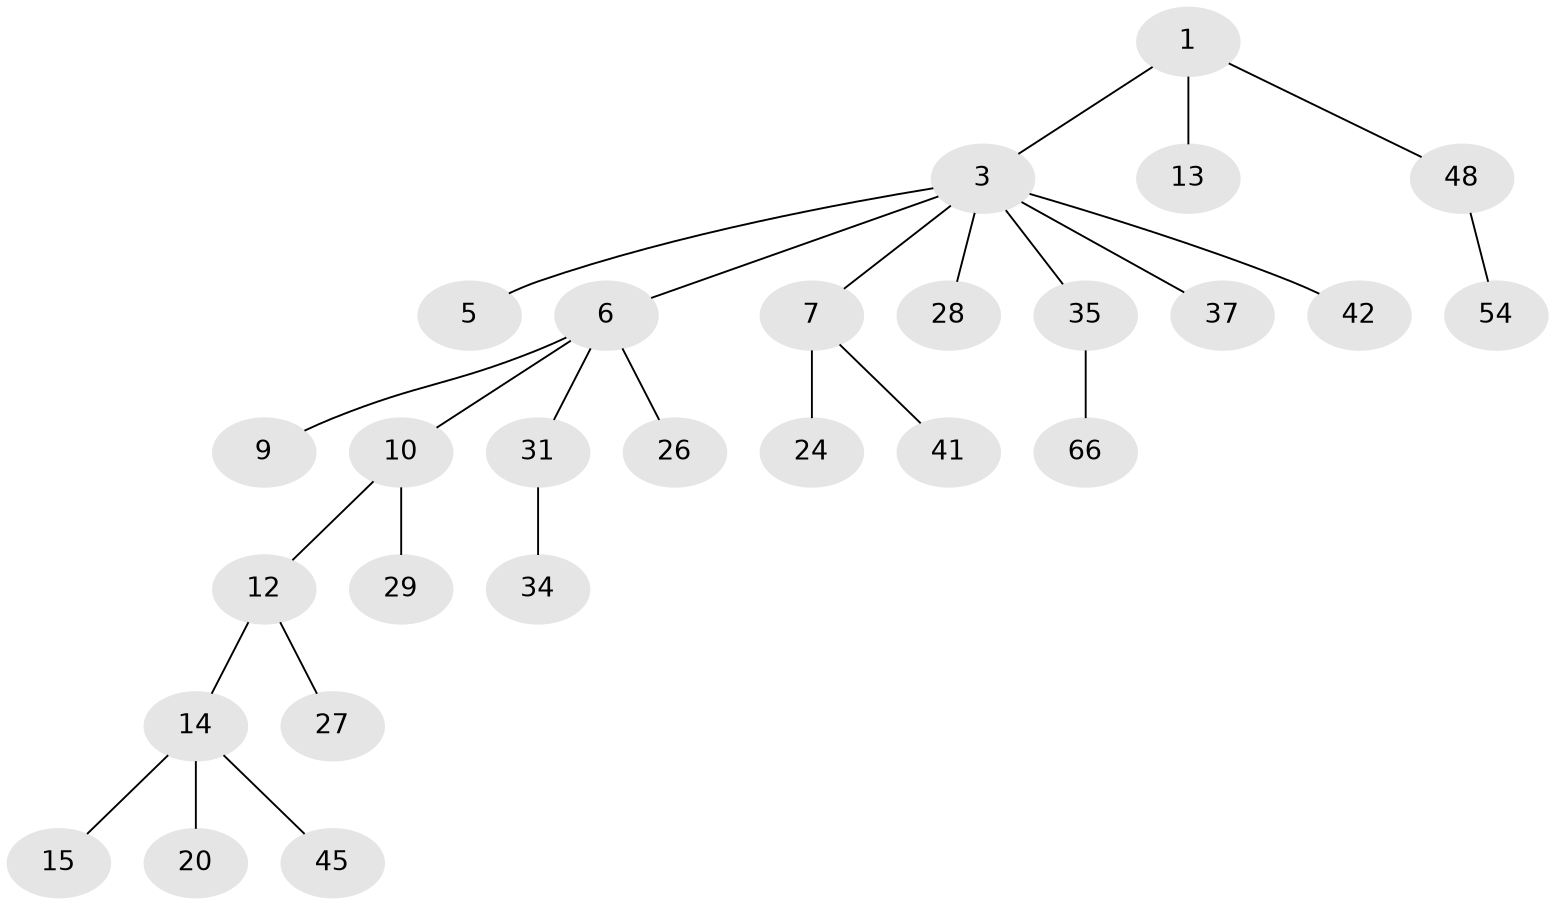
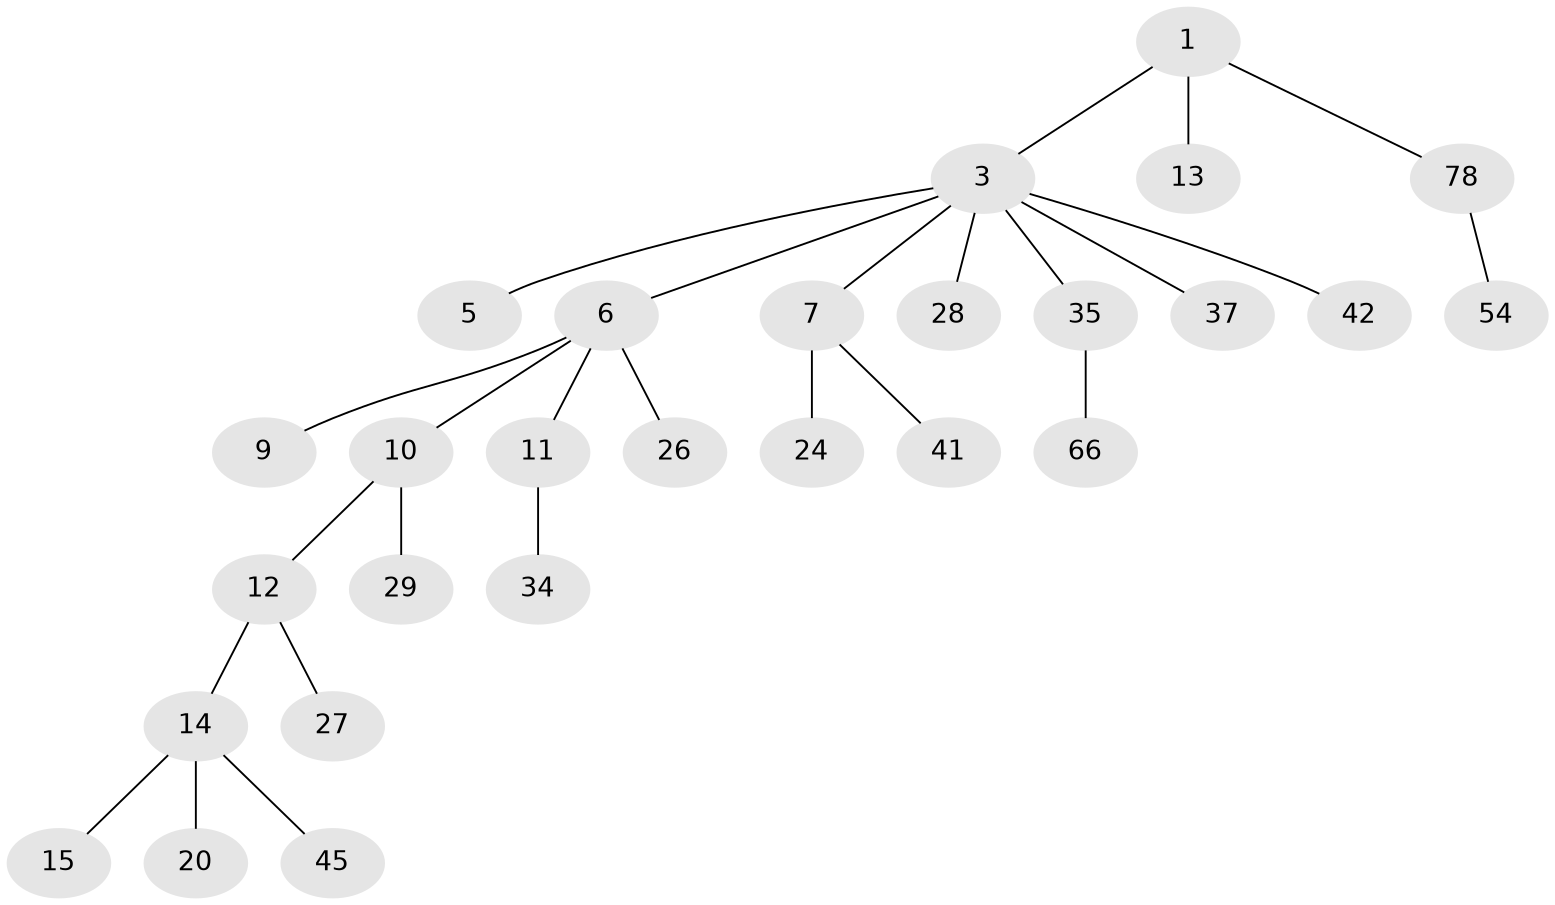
node "48": label "48" -> "78"
node "31": label "31" -> "11"
